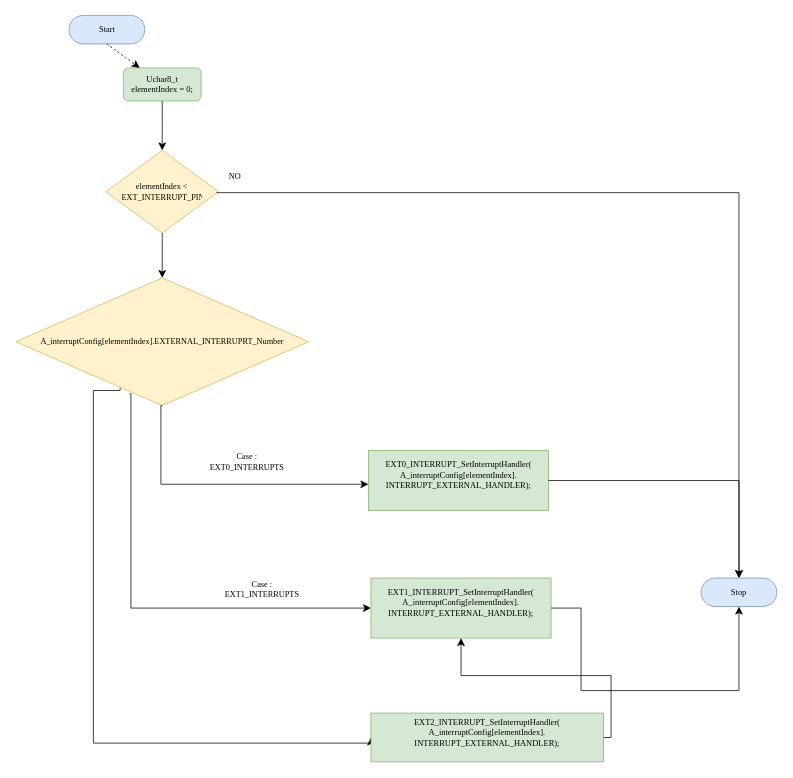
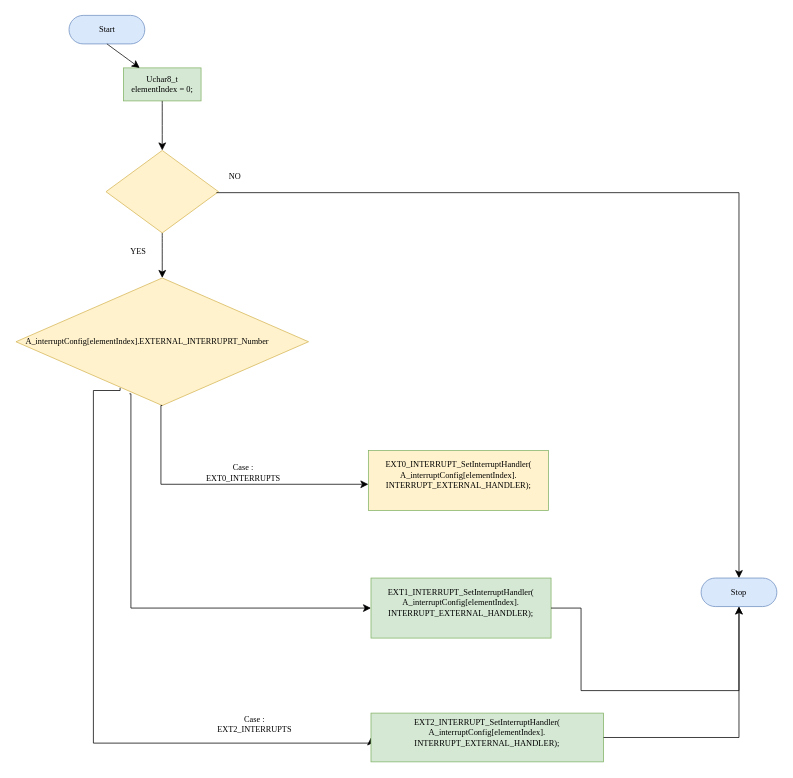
edge "Start" -> "Uchar8_t elementIndex = 0;": style dashed -> solid
node "Uchar8_t elementIndex = 0;": shape rounded rectangle -> rectangle
node "elementIndex < EXT_INTERRUPT_PINS": removed
node "YES": added
node "A_interruptConfig[elementIndex].EXTERNAL_INTERRUPRT_Number": moved (162, 342) -> (147, 342)
node "Case : EXT0_INTERRUPTS": moved (247, 462) -> (243, 473)
node "EXT0_INTERRUPT_SetInterruptHandler( A_interruptConfig[elementIndex]. INTERRUPT_EXTERNAL_HANDLER);": fillcolor #d5e8d4 -> #fff2cc
edge "EXT0_INTERRUPT_SetInterruptHandler( A_interruptConfig[elementIndex]. INTERRUPT_EXTERNAL_HANDLER);" -> "Stop": removed
node "Case : EXT1_INTERRUPTS": removed
edge "EXT2_INTERRUPT_SetInterruptHandler( A_interruptConfig[elementIndex]. INTERRUPT_EXTERNAL_HANDLER);" -> "EXT1_INTERRUPT_SetInterruptHandler( A_interruptConfig[elementIndex]. INTERRUPT_EXTERNAL_HANDLER);": now "EXT2_INTERRUPT_SetInterruptHandler( A_interruptConfig[elementIndex]. INTERRUPT_EXTERNAL_HANDLER);" -> "Stop"
edge "EXT1_INTERRUPT_SetInterruptHandler( A_interruptConfig[elementIndex]. INTERRUPT_EXTERNAL_HANDLER);" -> "Stop": arrowhead classic -> open
node "Case : EXT2_INTERRUPTS": added
